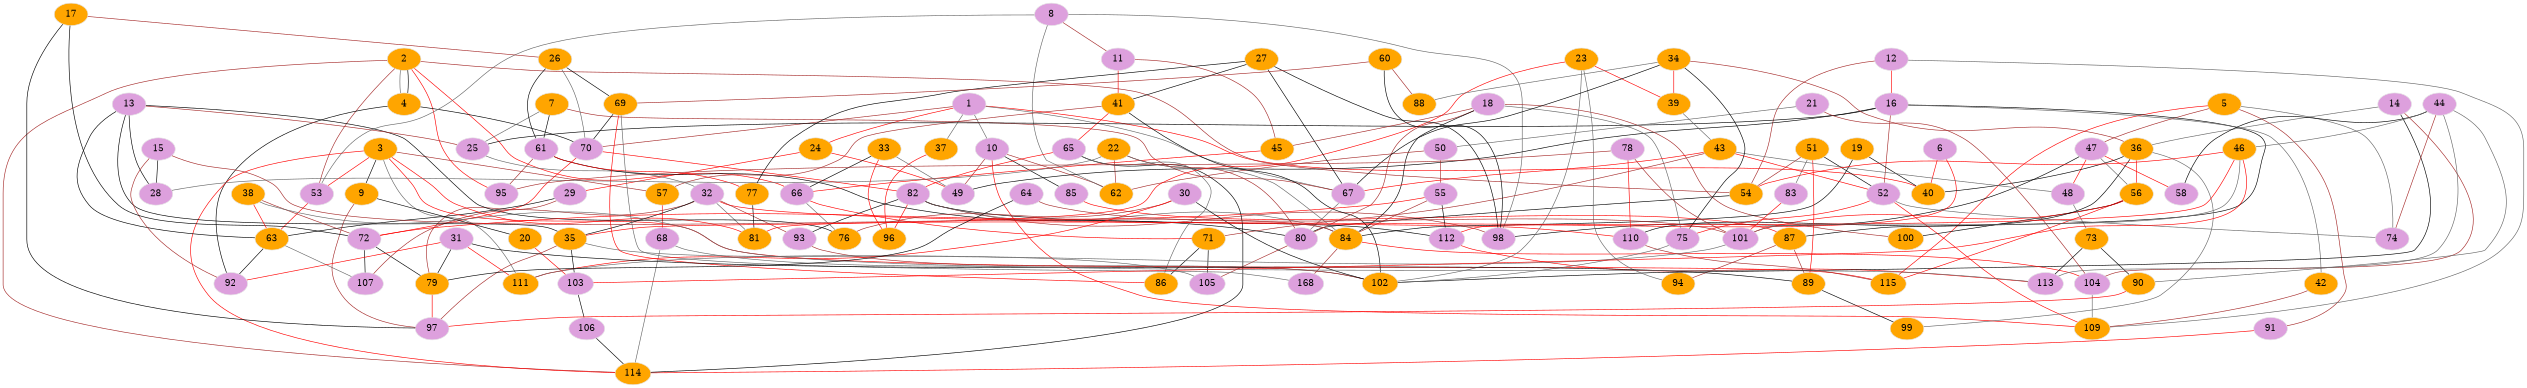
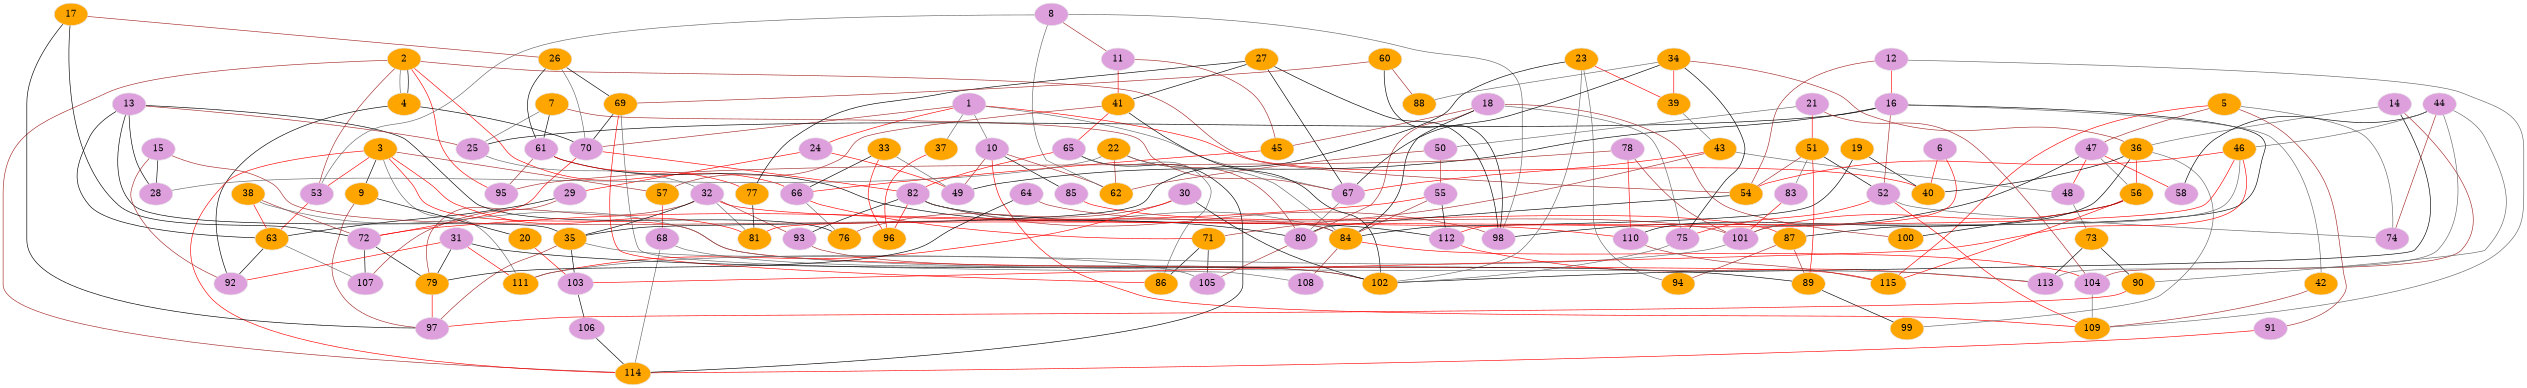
edge "21" -- "51": added
node "24": fillcolor orange -> plum
edge "43" -- "52": removed
edge "23" -- "35": color red -> black
node "168": label "168" -> "108"
